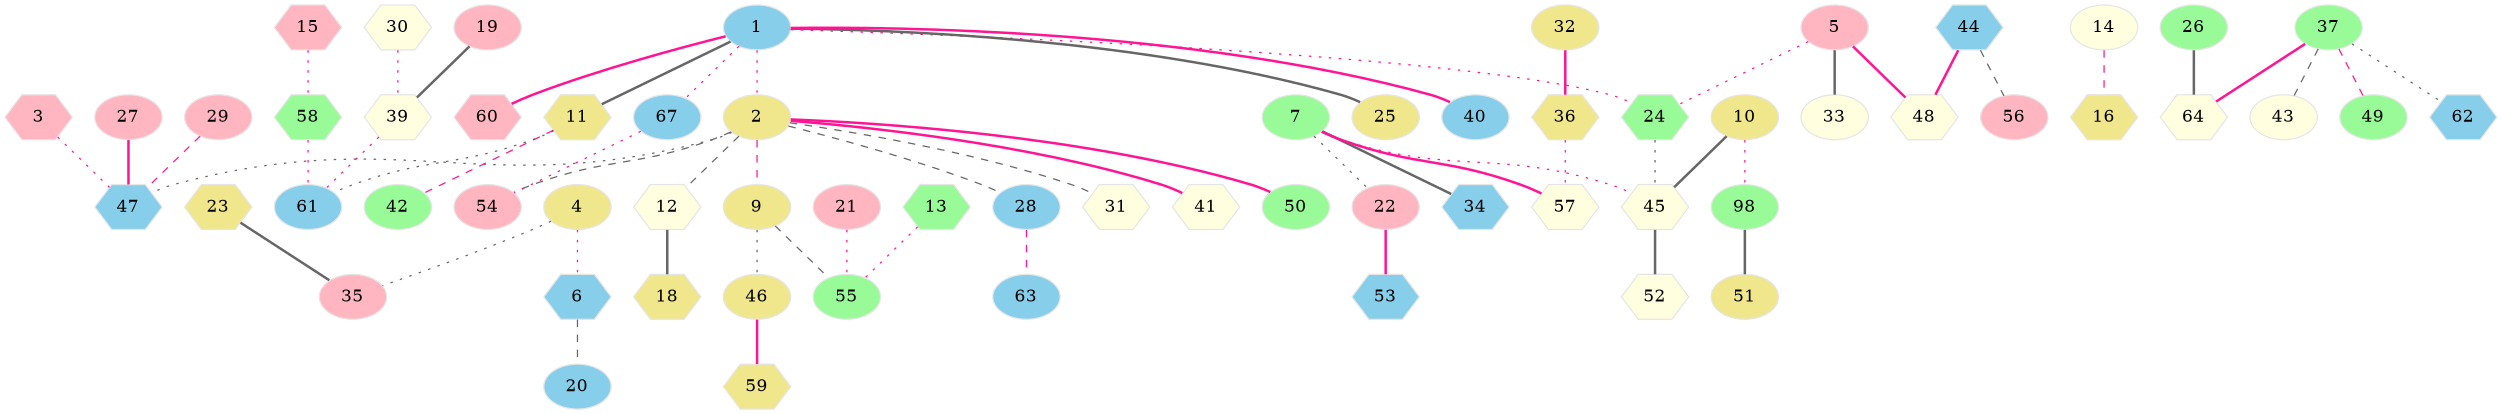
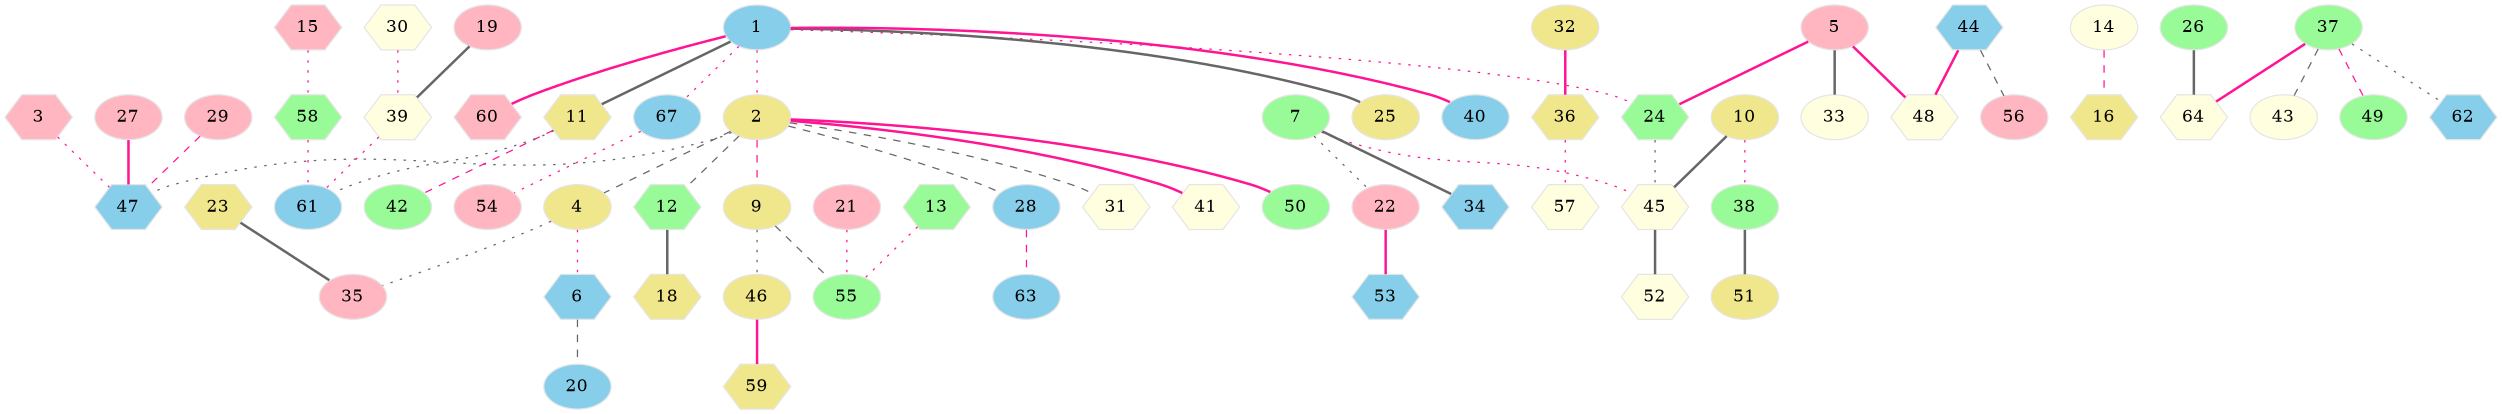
edge "5" -- "24": style dotted -> bold
edge "2" -- "54": now "2" -- "4"
edge "7" -- "57": removed
node "12": fillcolor lightyellow -> palegreen
node "98": label "98" -> "38"
